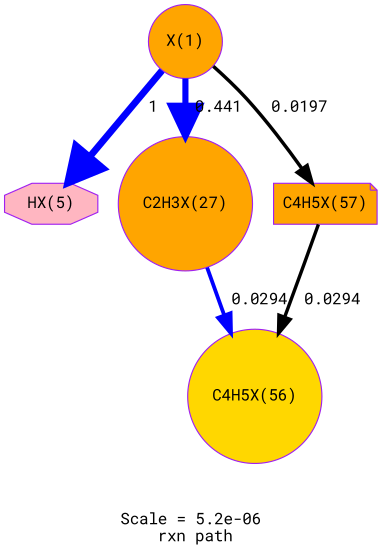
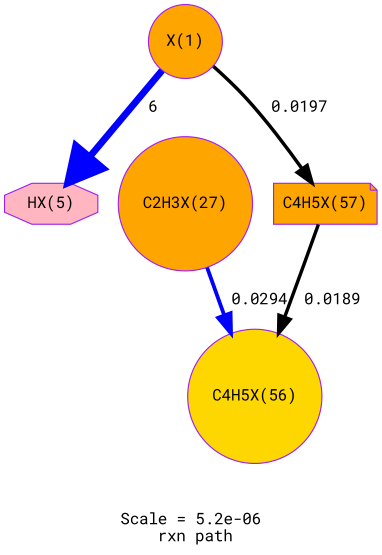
edge "X(1)" -> "C2H3X(27)": removed, label "0.441"
edge "X(1)" -> "HX(5)": label " 1" -> " 6"
edge "C4H5X(57)" -> "C4H5X(56)": label " 0.0294" -> " 0.0189"
